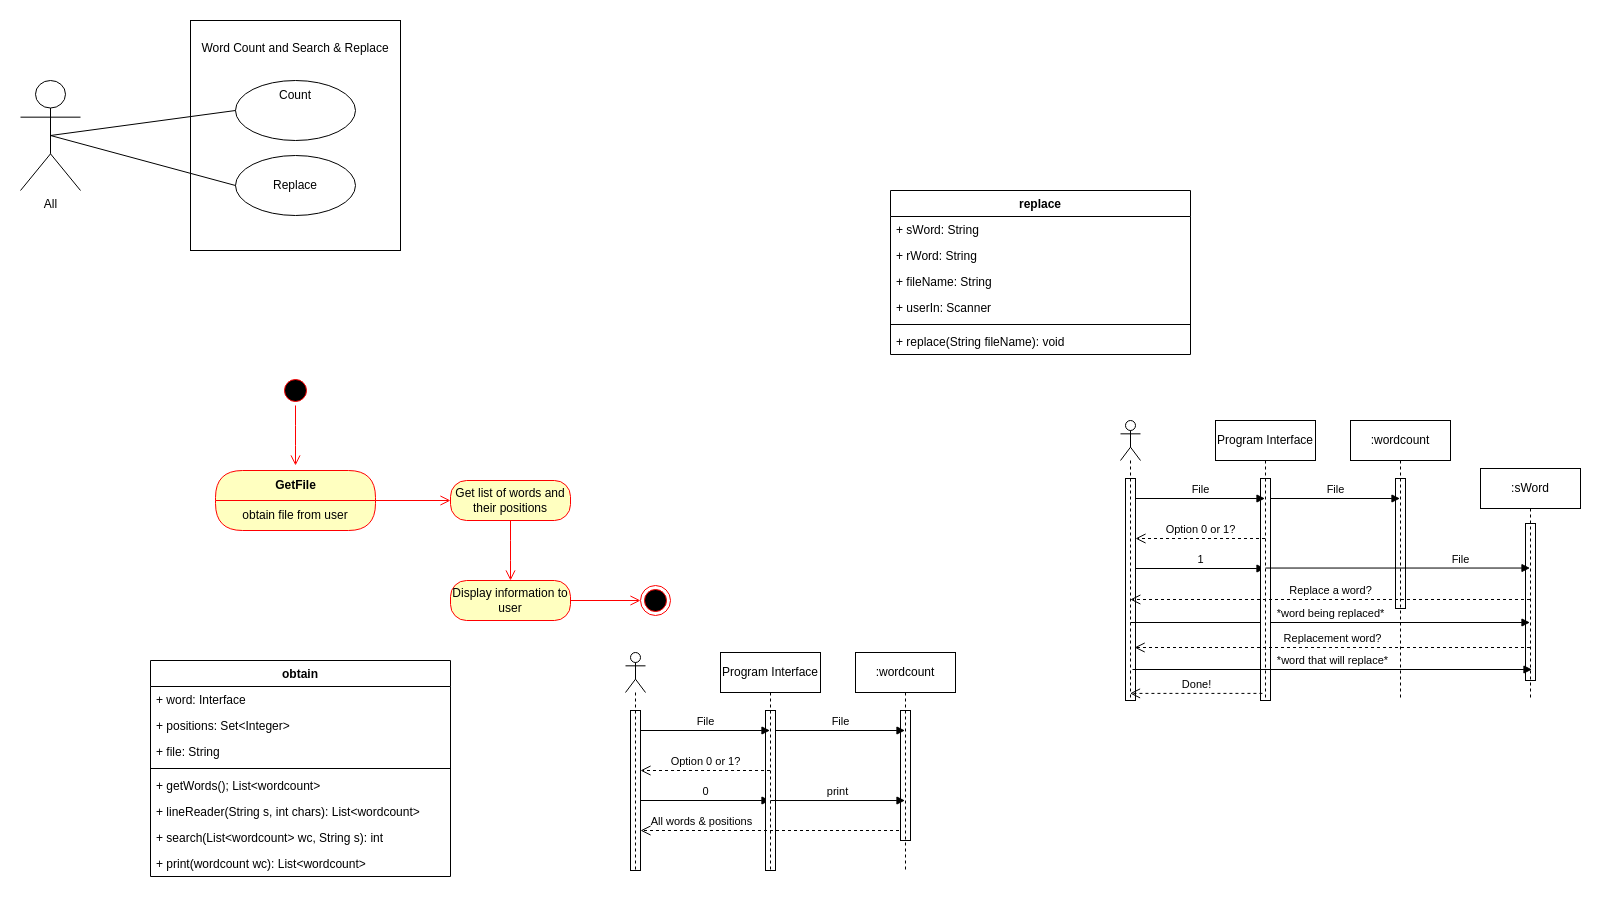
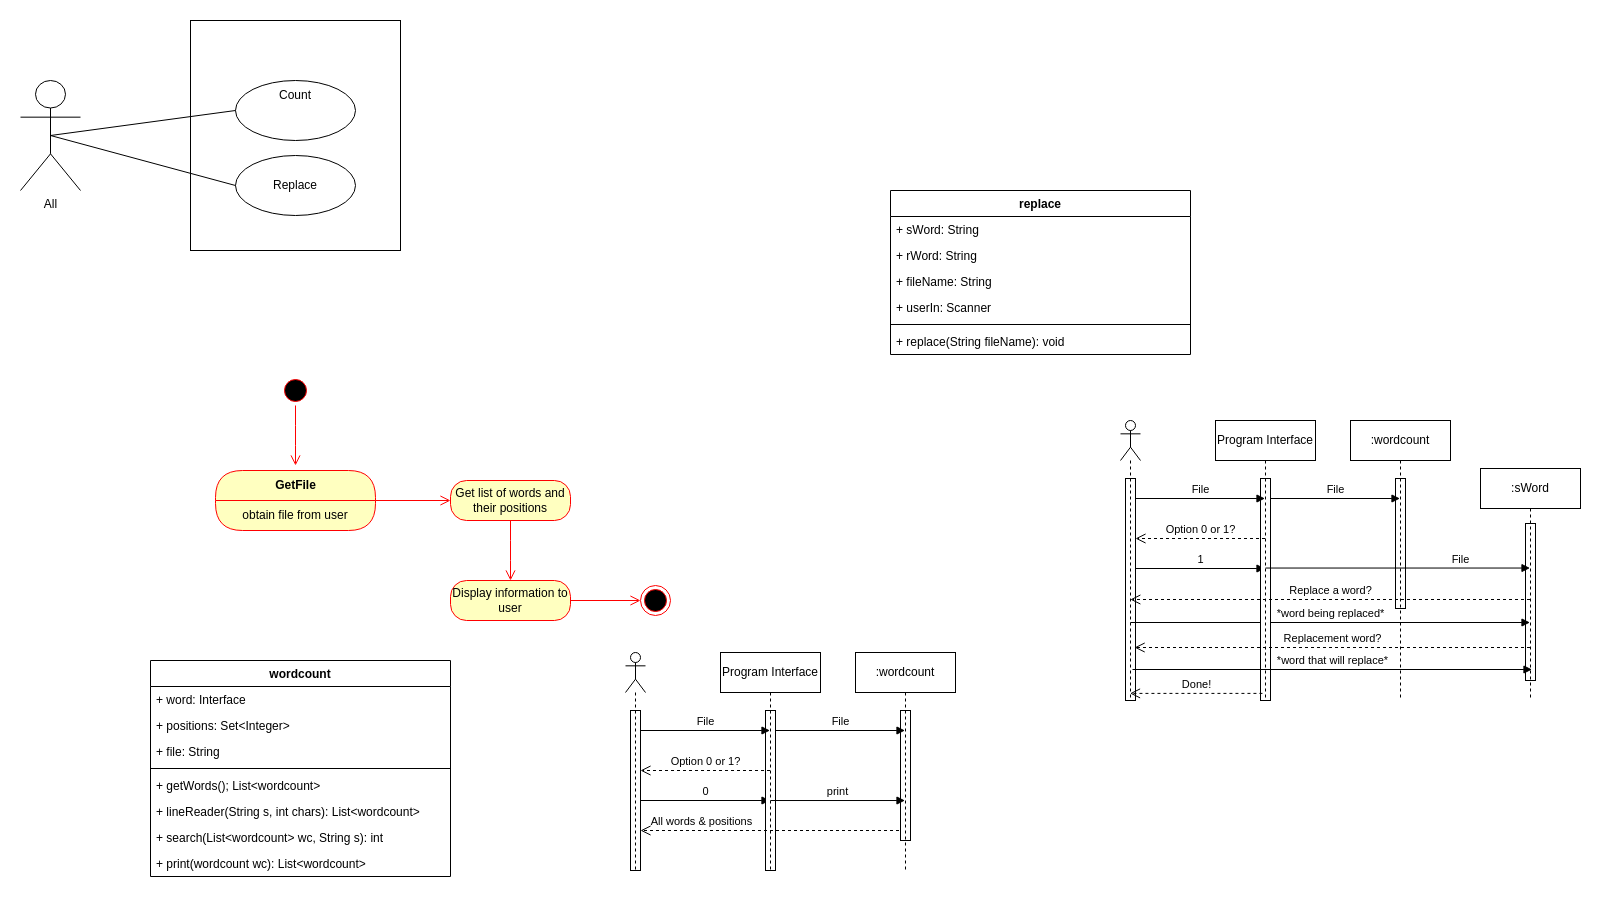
node "Word Count and Search & Replace": removed
node "obtain": label "obtain" -> "wordcount"
